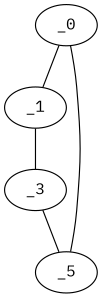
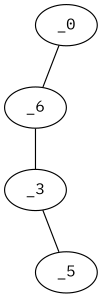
node "_1": label "_1" -> "_6"
edge "_0" -- "_5": removed
